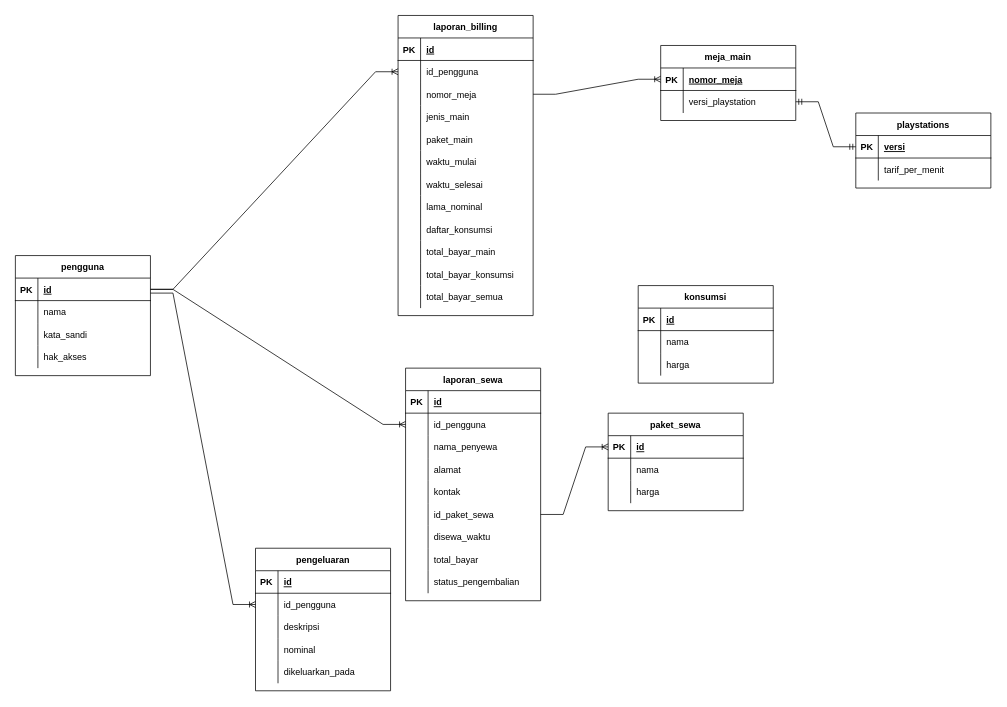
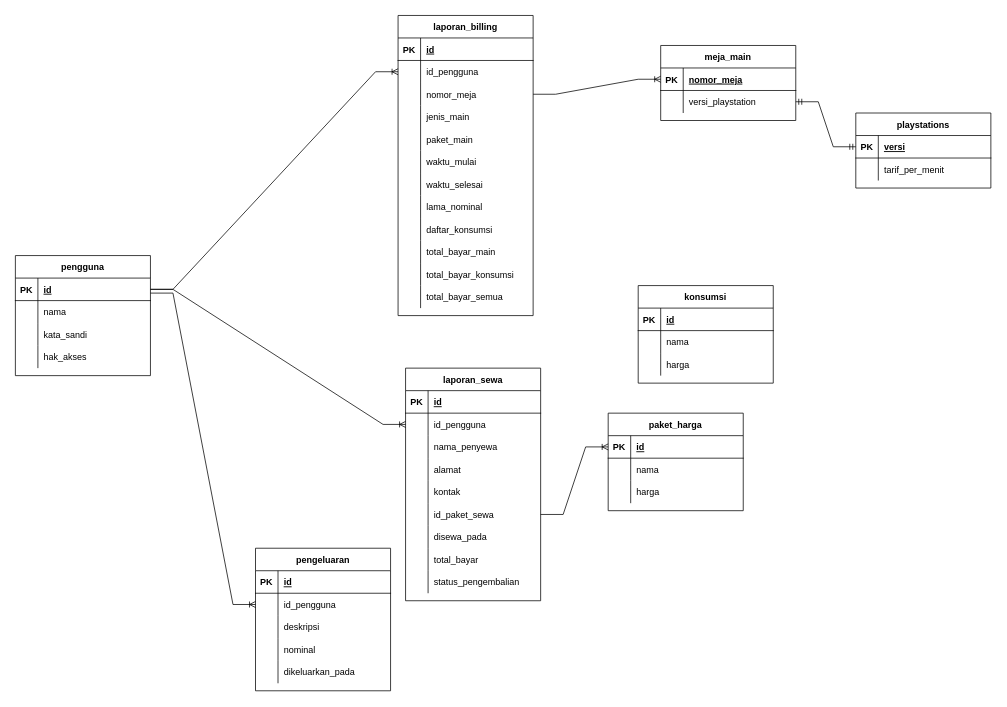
node "paket_sewa": label "paket_sewa" -> "paket_harga"
node "disewa_waktu": label "disewa_waktu" -> "disewa_pada"
